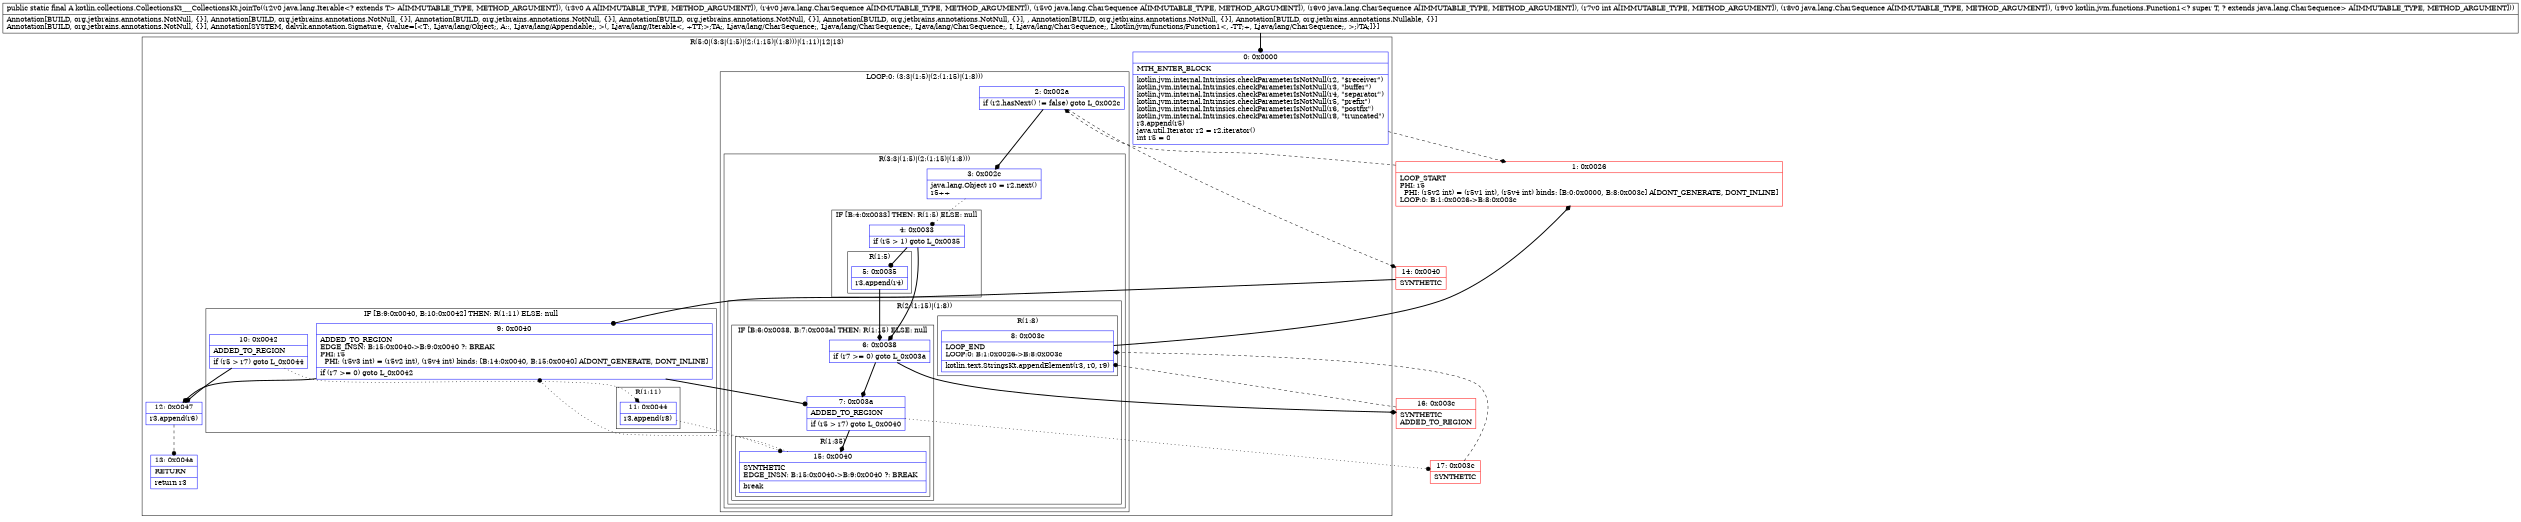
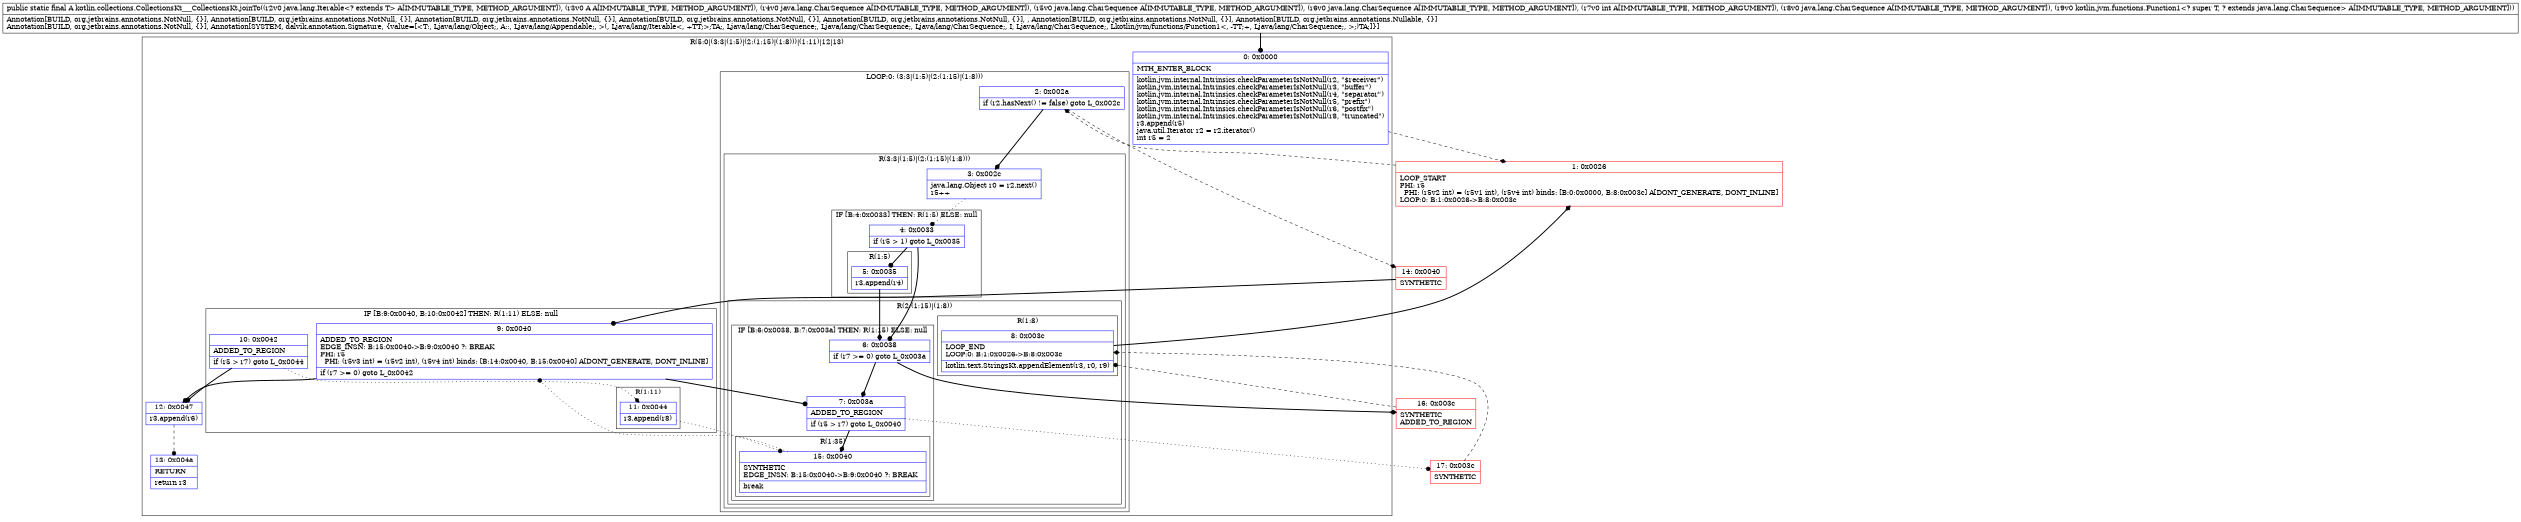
node "0: 0x0000": text "int r5 = 0" -> "int r5 = 2"
edge "4: 0x0033" -> "6: 0x0038": arrowhead diamond -> dot
